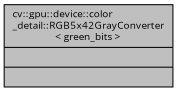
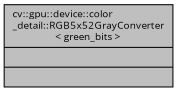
node "cv::gpu::device::color": text "_detail::RGB5x42GrayConverter" -> "_detail::RGB5x52GrayConverter"
